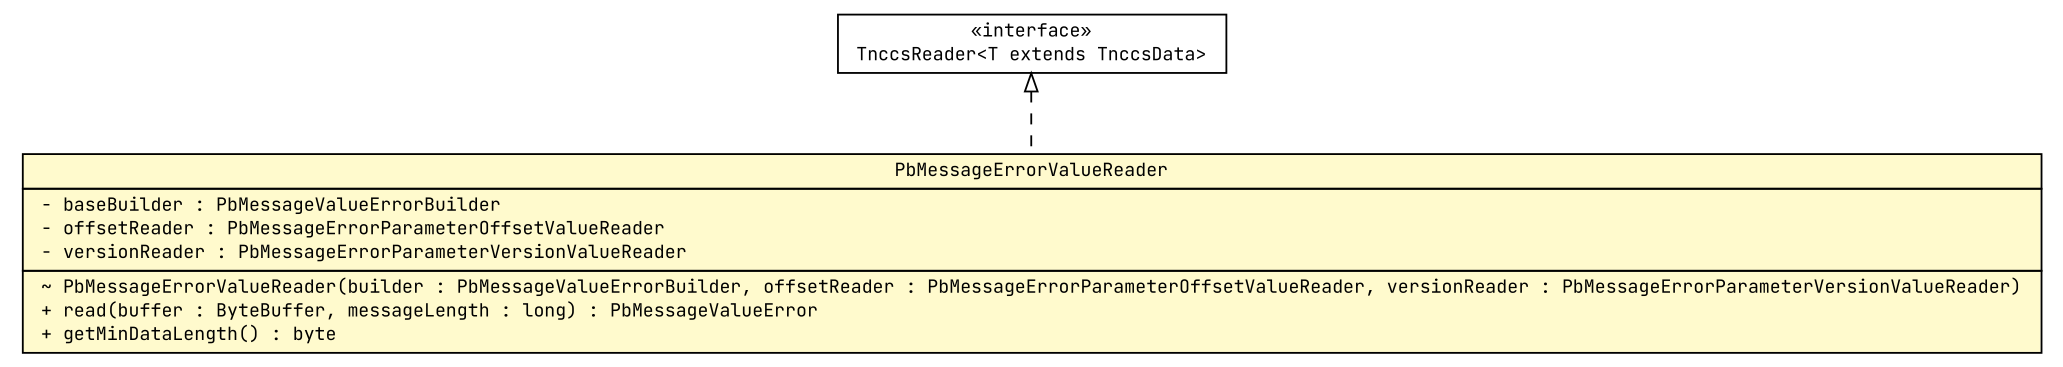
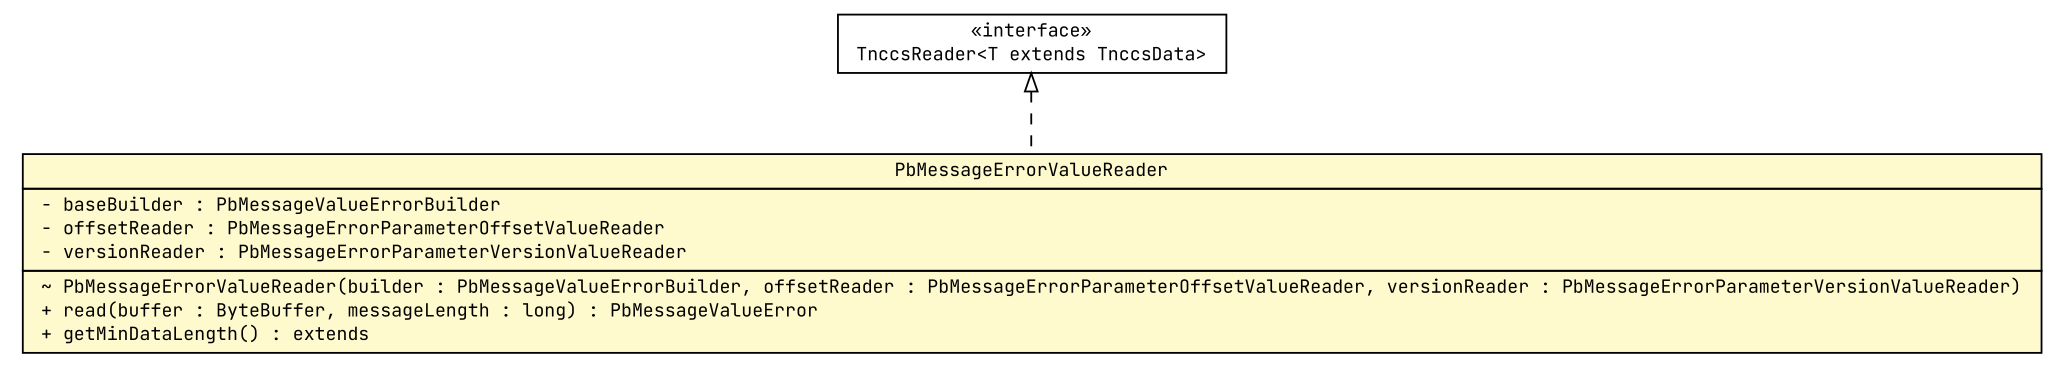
node "PbMessageErrorValueReader": text "+ getMinDataLength() : byte" -> "+ getMinDataLength() : extends"
